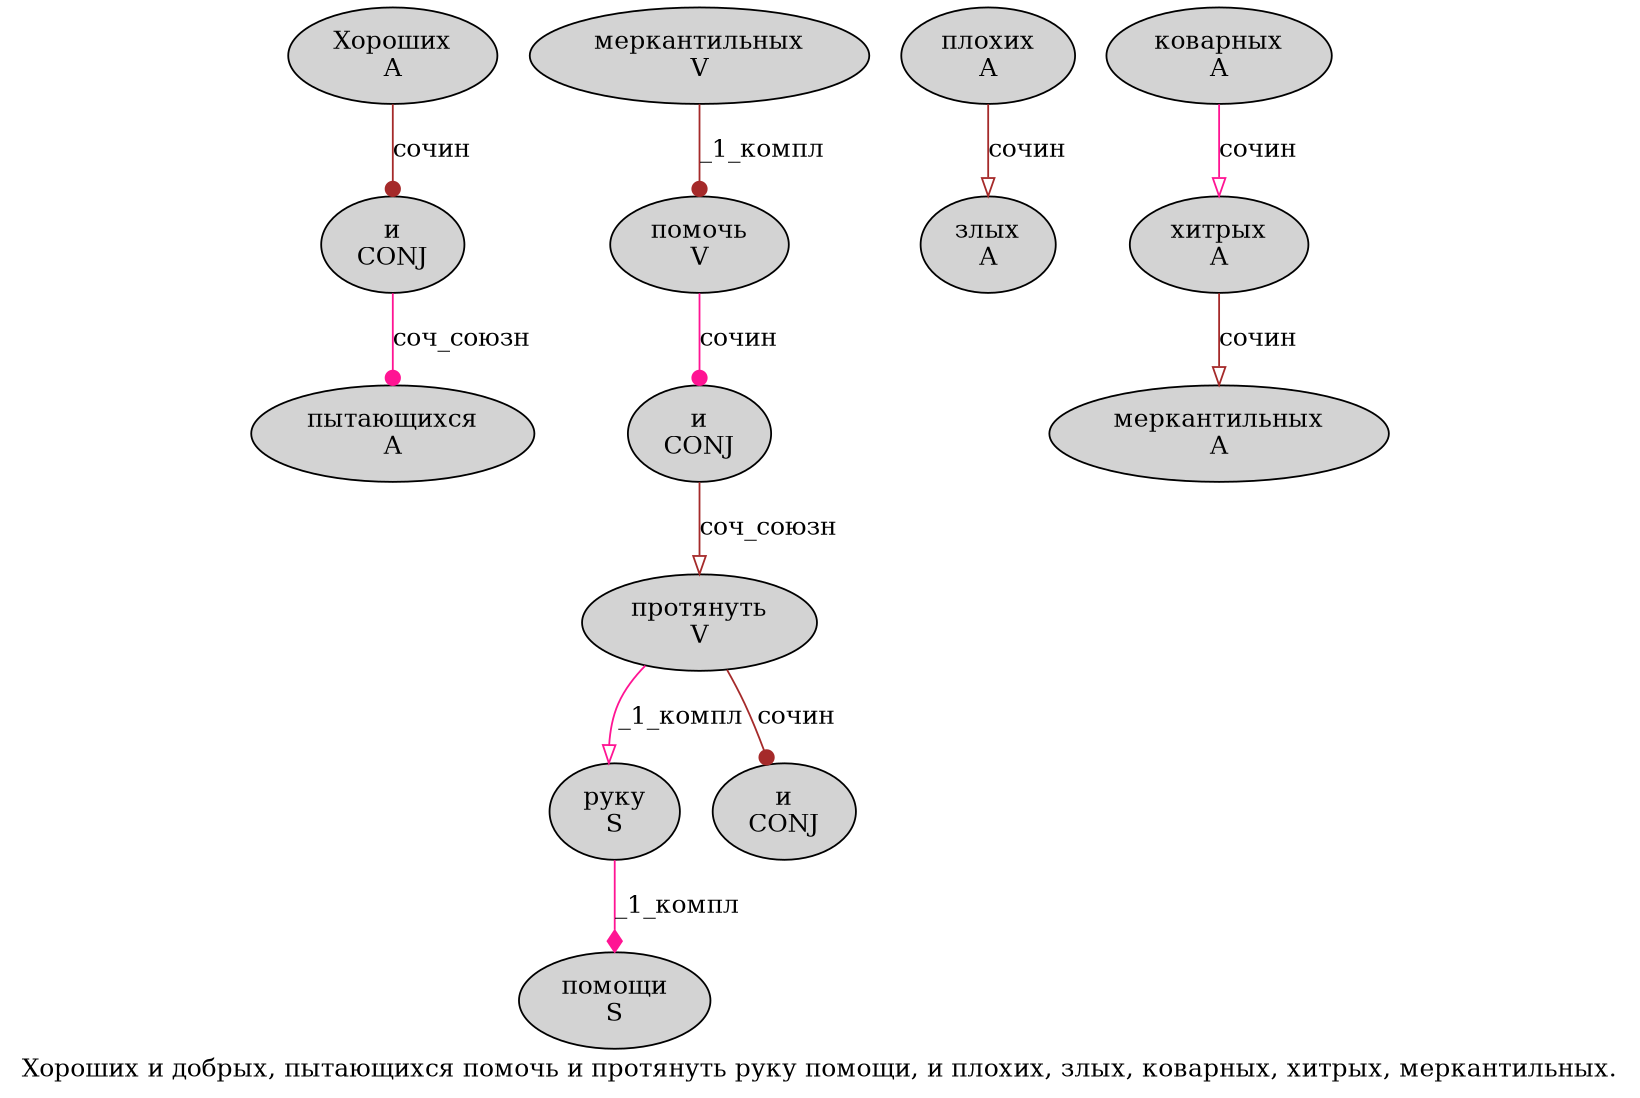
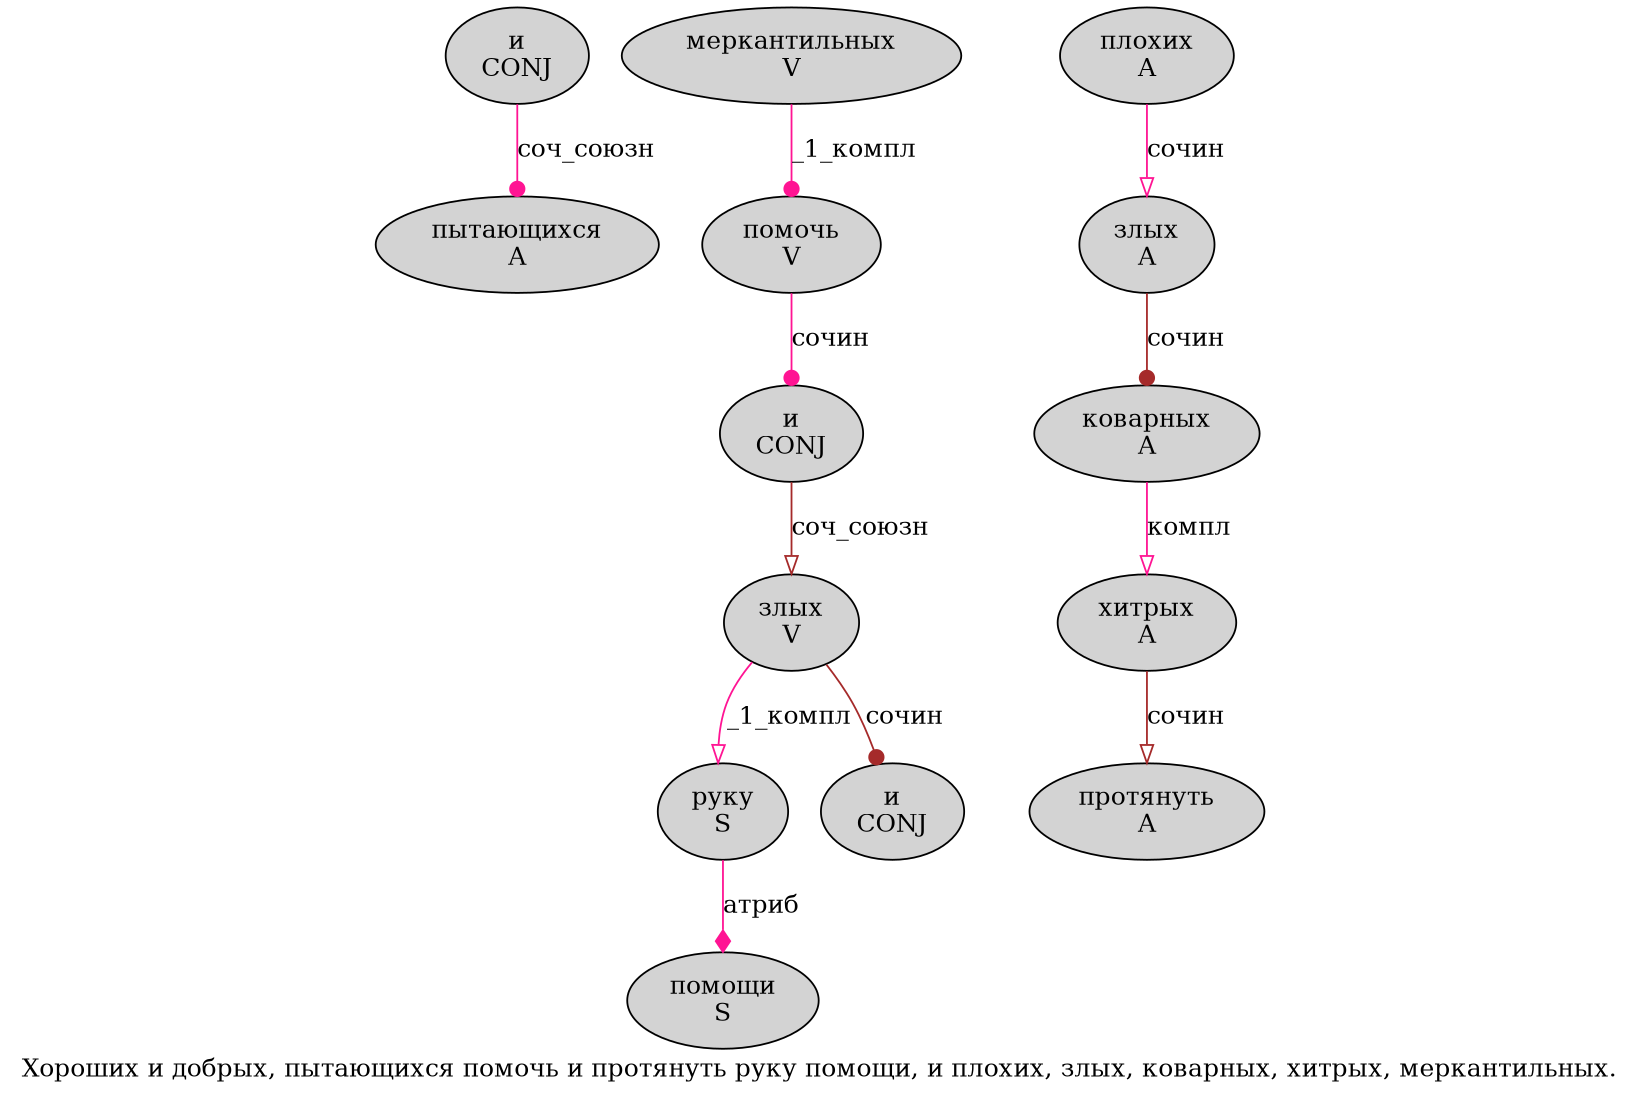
node "Хороших A": removed
edge "плохих A" -> "злых A": color brown -> deeppink
edge "меркантильных V" -> "помочь V": color brown -> deeppink
edge "коварных A" -> "хитрых A": label "сочин" -> "компл"
edge "злых A" -> "коварных A": added, label "сочин"
node "меркантильных A": label "меркантильных A" -> "протянуть A"
node "протянуть V": label "протянуть V" -> "злых V"
edge "руку S" -> "помощи S": label "_1_компл" -> "атриб"
